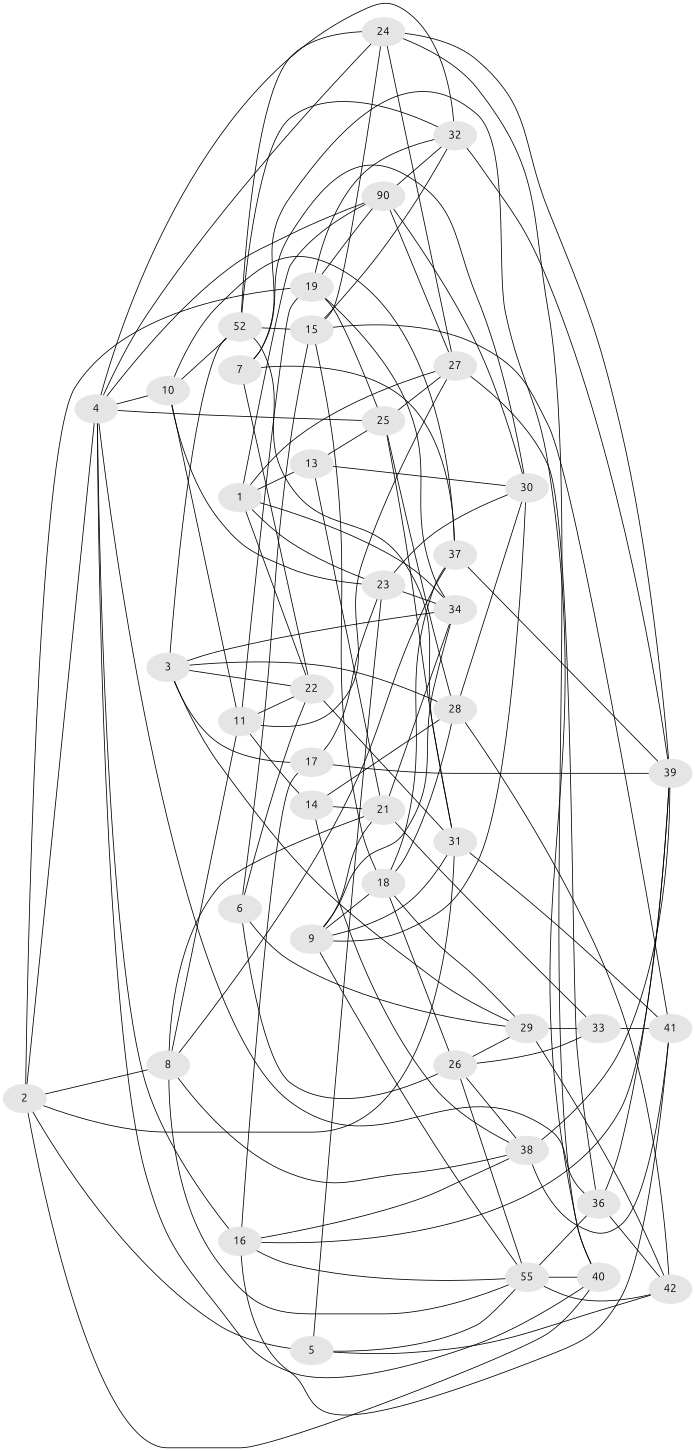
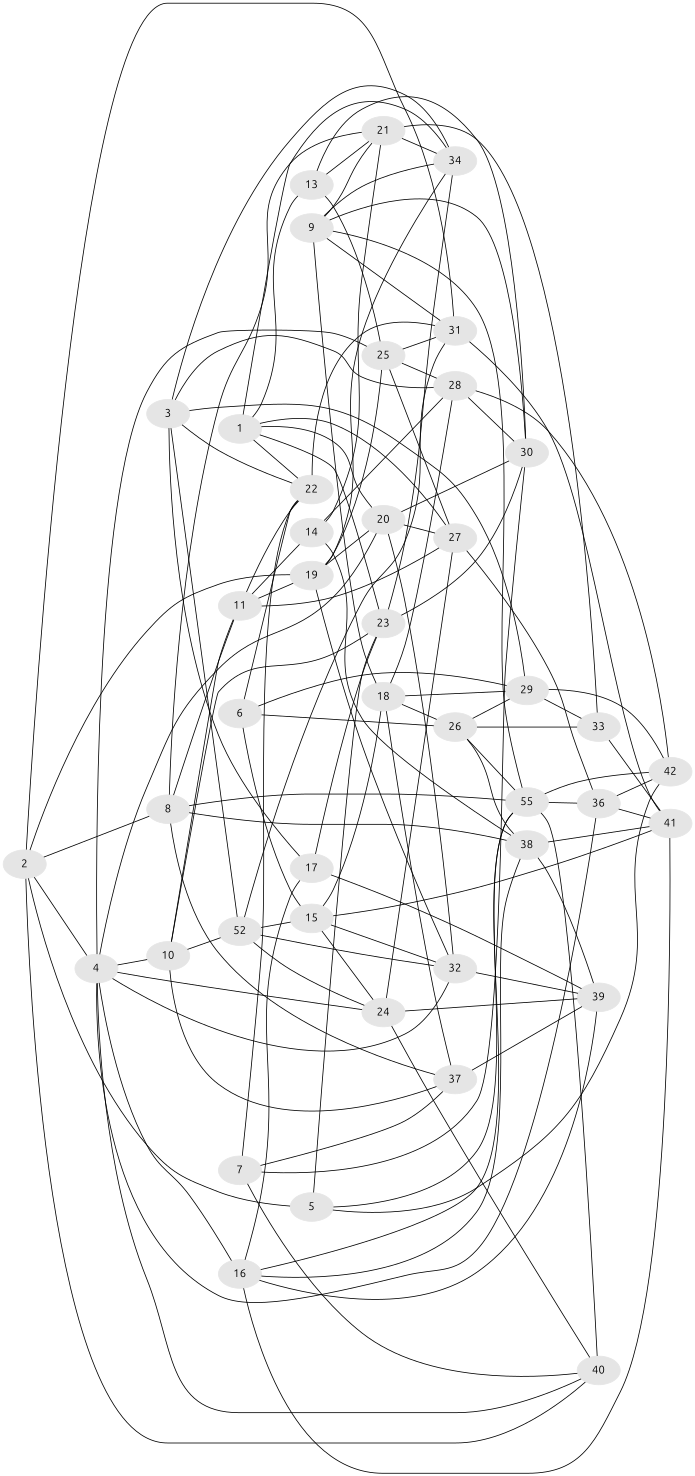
node "90": label "90" -> "20"
edge "39" -- "36": now "41" -- "36"
